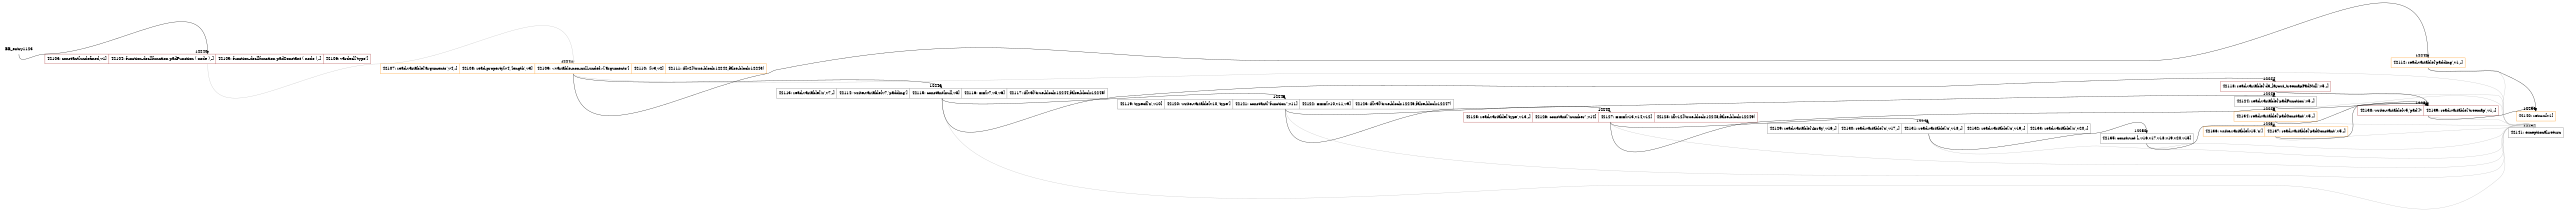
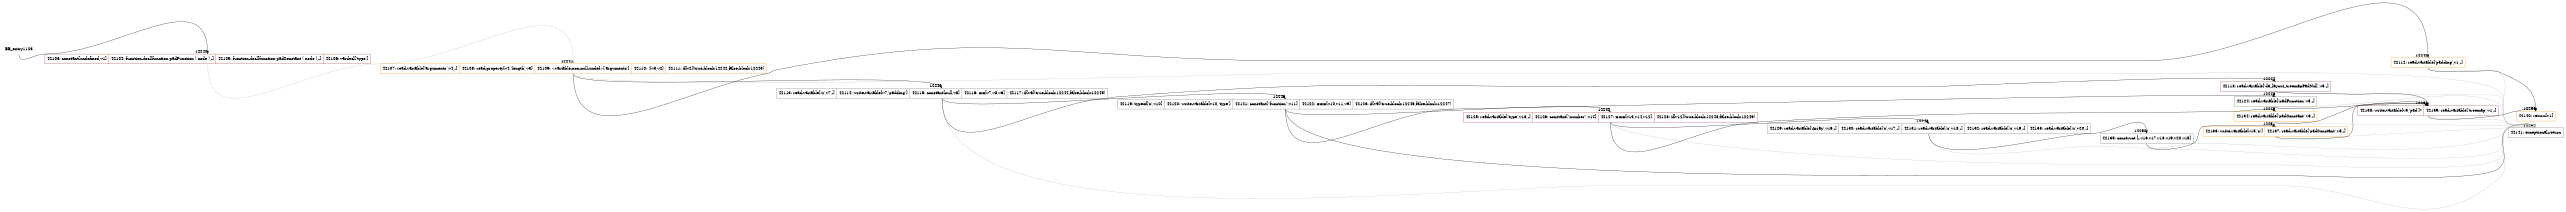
edge "42119: typeof['x',v10]" -> "42141: exceptional-return": color gray -> black
